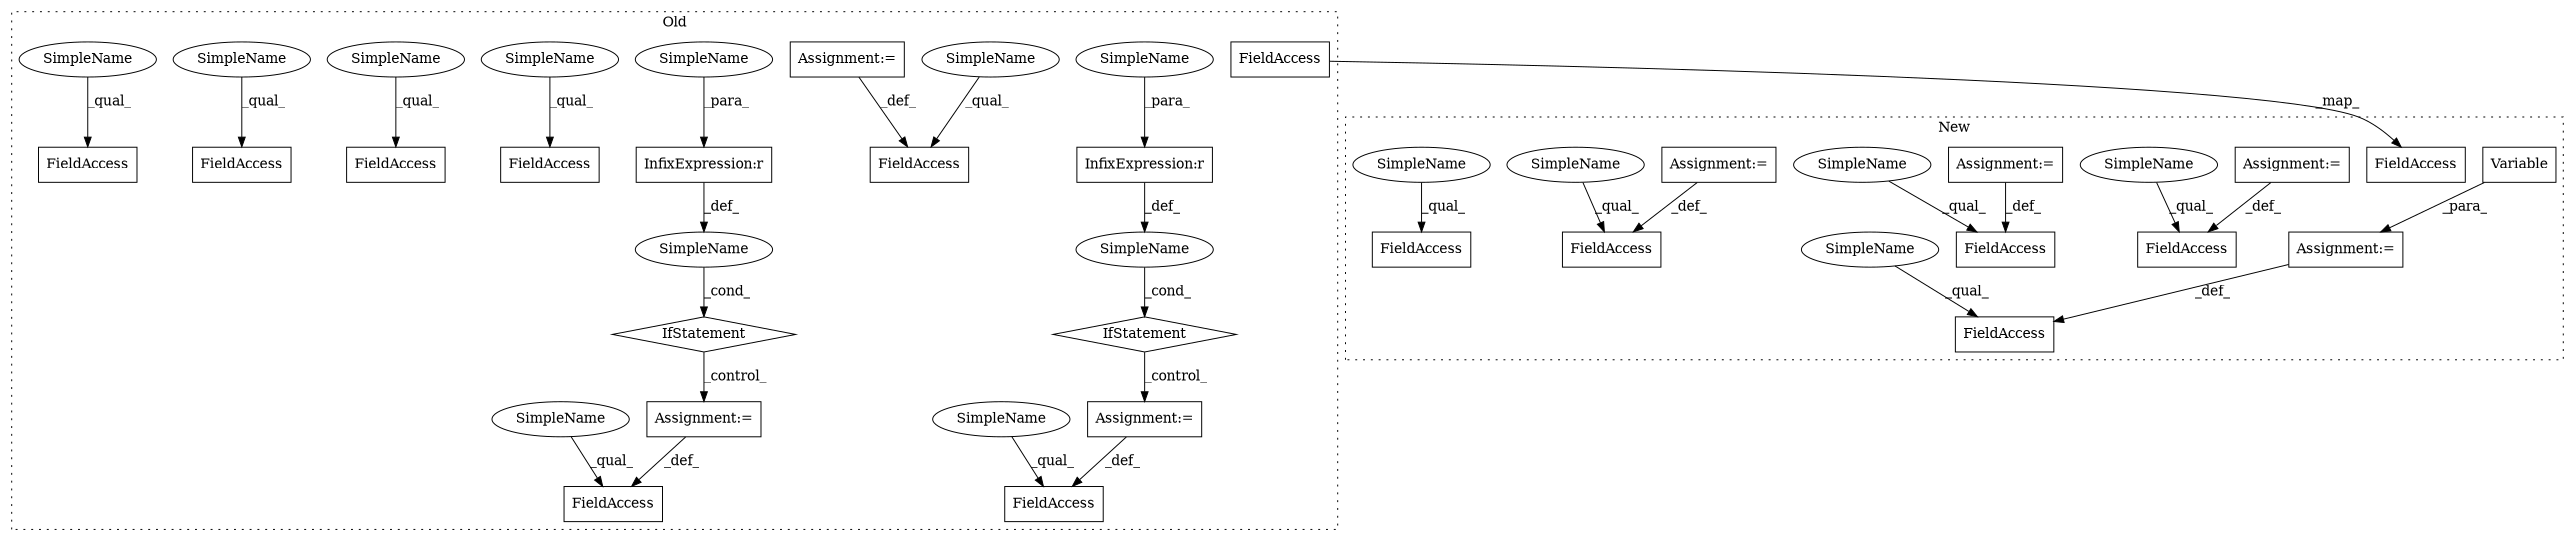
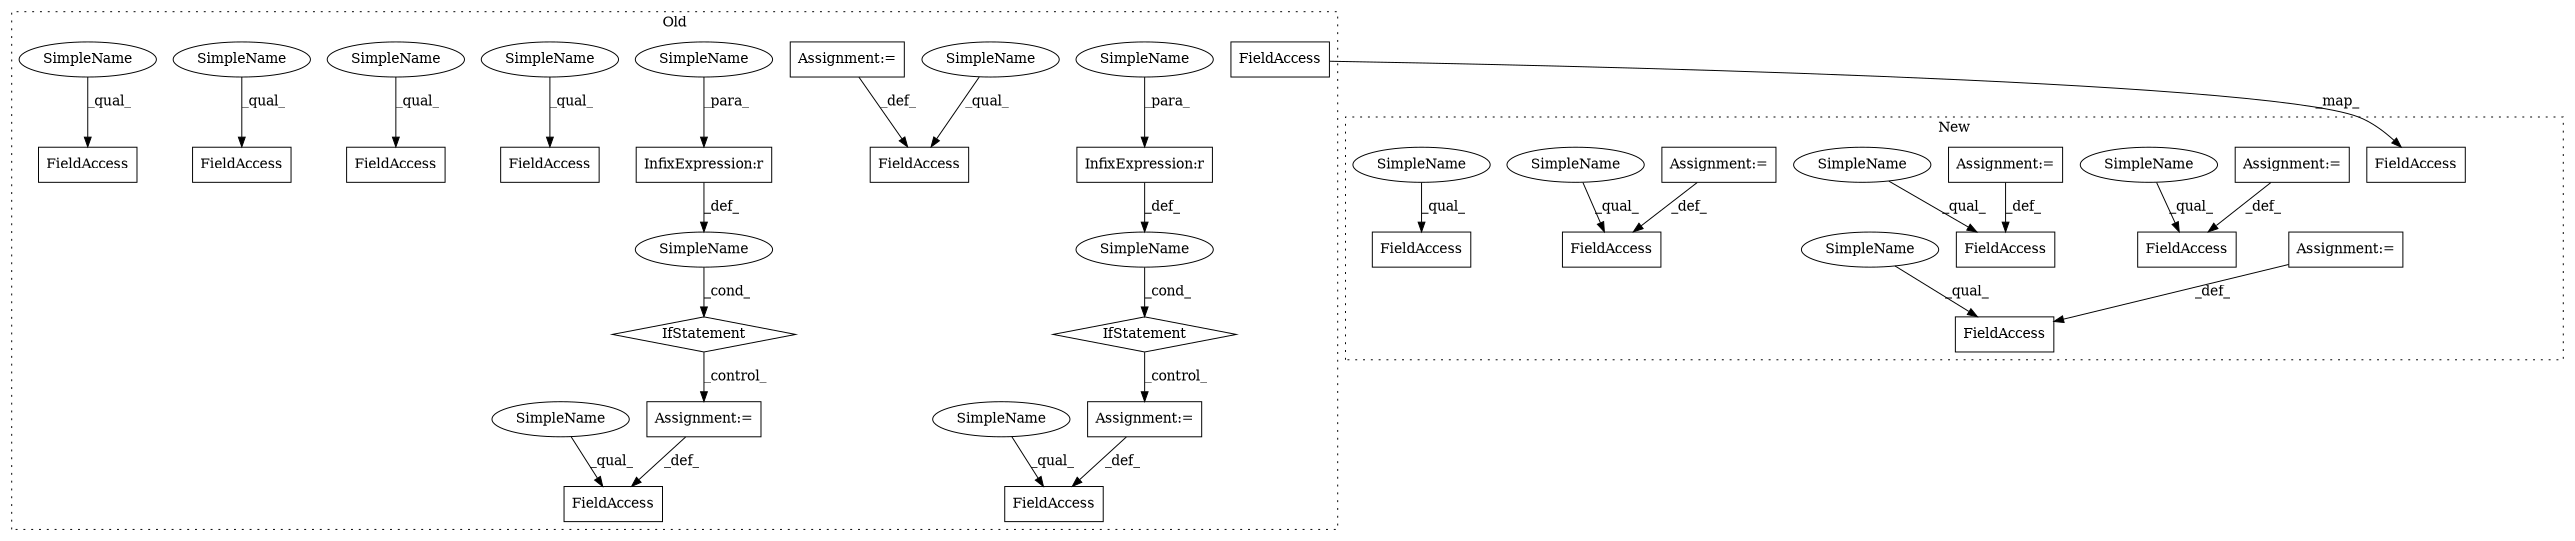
node "Variable": removed
